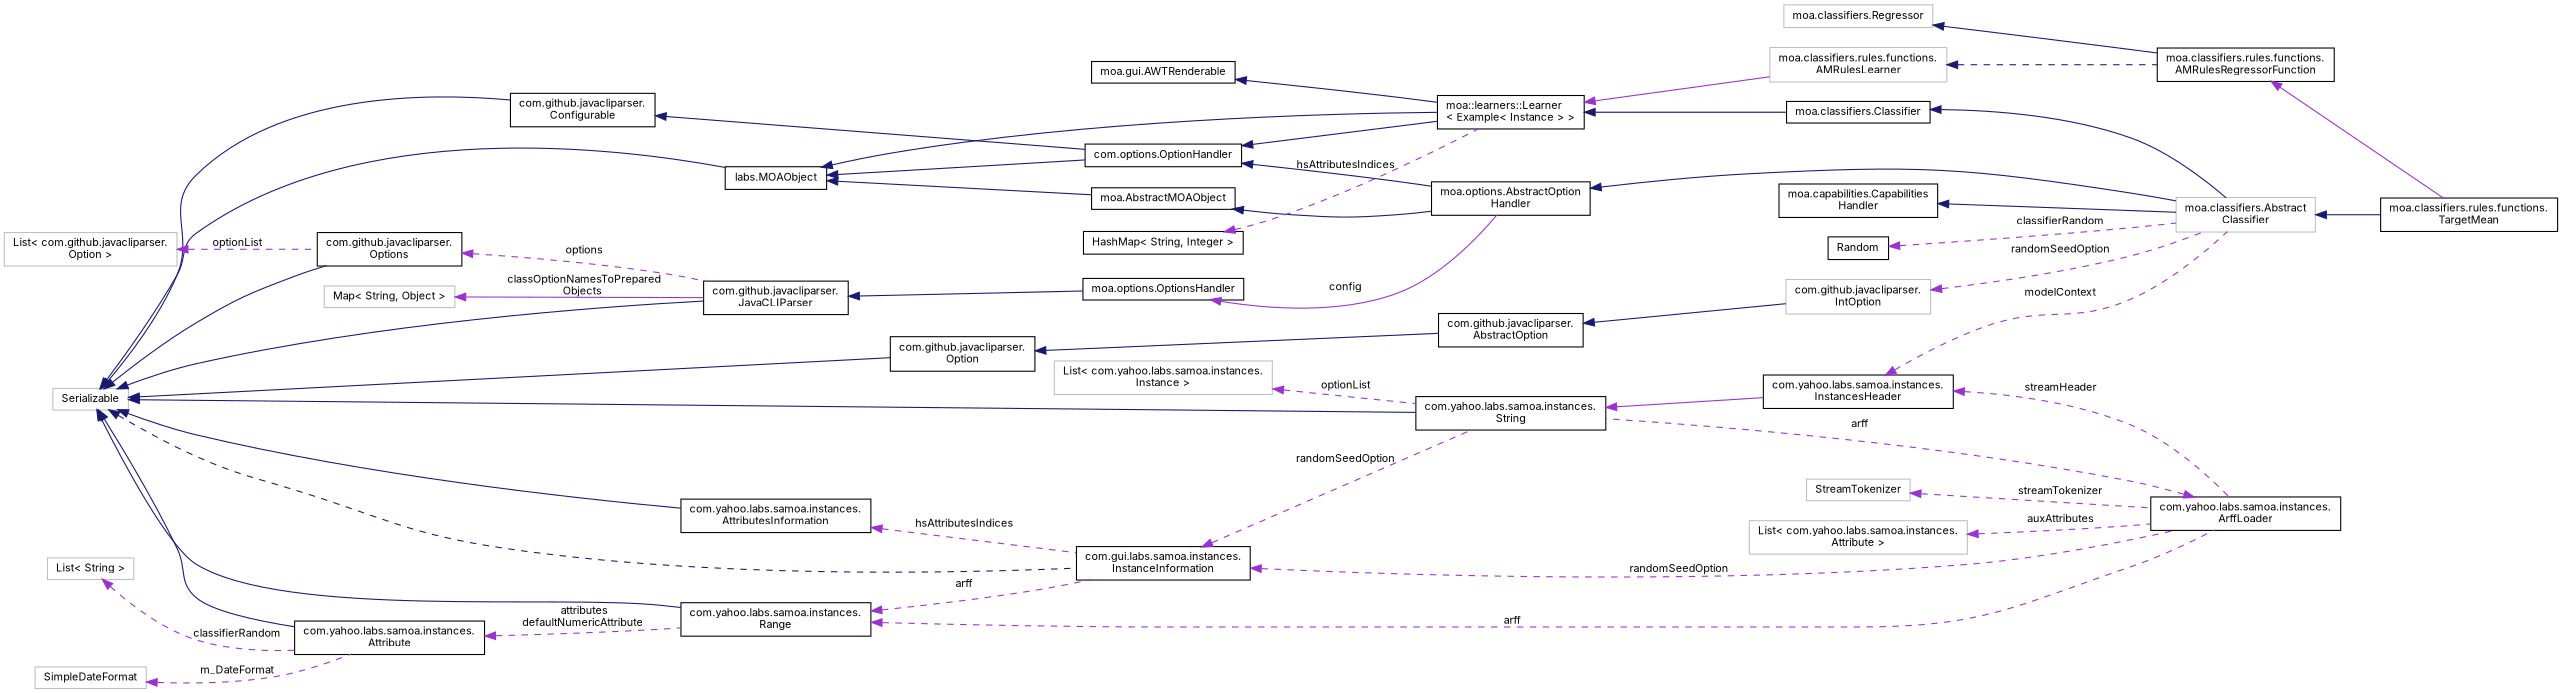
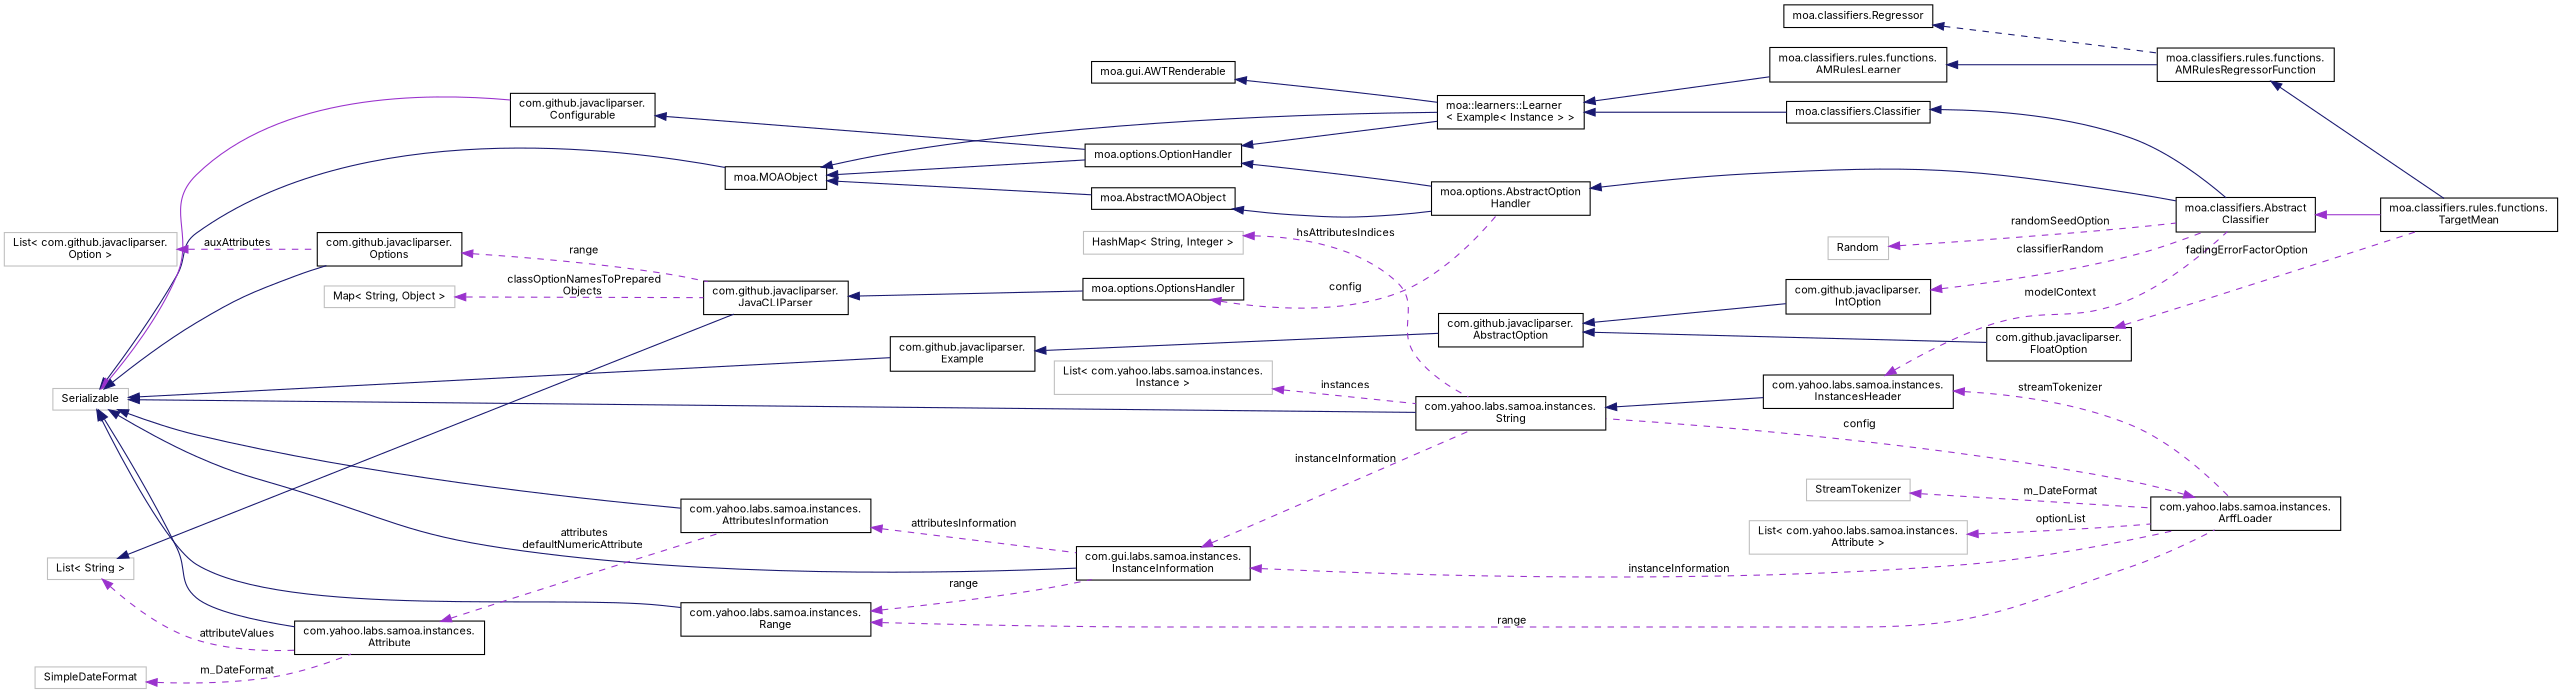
node "moa.classifiers.Regressor": color grey75 -> black
edge "moa.classifiers.rules.functions. AMRulesRegressorFunction" -> "moa.classifiers.Regressor": style solid -> dashed
node "moa.classifiers.rules.functions. AMRulesLearner": color grey75 -> black
edge "moa.classifiers.rules.functions. AMRulesRegressorFunction" -> "moa.classifiers.rules.functions. AMRulesLearner": style dashed -> solid
edge "moa.classifiers.rules.functions. AMRulesLearner" -> "moa::learners::Learner < Example< Instance > >": color darkorchid3 -> midnightblue
edge "moa.classifiers.rules.functions. TargetMean" -> "moa.classifiers.rules.functions. AMRulesRegressorFunction": color darkorchid3 -> midnightblue
edge "com.github.javacliparser. Configurable" -> "Serializable": color midnightblue -> darkorchid3
node "com.options.OptionHandler": label "com.options.OptionHandler" -> "moa.options.OptionHandler"
node "labs.MOAObject": label "labs.MOAObject" -> "moa.MOAObject"
edge "moa::learners::Learner < Example< Instance > >" -> "HashMap< String, Integer >": now "com.yahoo.labs.samoa.instances. String" -> "HashMap< String, Integer >"
node "moa.capabilities.Capabilities Handler": removed
node "moa.classifiers.Abstract Classifier": color grey75 -> black
edge "moa.classifiers.rules.functions. TargetMean" -> "moa.classifiers.Abstract Classifier": color midnightblue -> darkorchid3
edge "moa.classifiers.Abstract Classifier" -> "Random": label " classifierRandom" -> " randomSeedOption"
edge "com.github.javacliparser. Options" -> "List< com.github.javacliparser. Option >": label " optionList" -> " auxAttributes"
node "HashMap< String, Integer >": color black -> grey75
node "Random": color black -> grey75
edge "moa.classifiers.Abstract Classifier" -> "com.github.javacliparser. IntOption": label " randomSeedOption" -> " classifierRandom"
edge "com.github.javacliparser. JavaCLIParser" -> "com.github.javacliparser. Options": label " options" -> " range"
edge "com.github.javacliparser. JavaCLIParser" -> "Map< String, Object >": style solid -> dashed
node "com.github.javacliparser. IntOption": color grey75 -> black
edge "moa.options.AbstractOption Handler" -> "moa.options.OptionsHandler": style solid -> dashed
edge "com.github.javacliparser. JavaCLIParser" -> "Serializable": now "com.github.javacliparser. JavaCLIParser" -> "List< String >"
node "com.github.javacliparser. FloatOption": added
node "com.github.javacliparser. Option": label "com.github.javacliparser. Option" -> "com.github.javacliparser. Example"
edge "com.yahoo.labs.samoa.instances. String" -> "List< com.yahoo.labs.samoa.instances. Instance >": label " optionList" -> " instances"
edge "com.yahoo.labs.samoa.instances. ArffLoader" -> "com.yahoo.labs.samoa.instances. InstancesHeader": label " streamHeader" -> " streamTokenizer"
edge "com.yahoo.labs.samoa.instances. InstancesHeader" -> "com.yahoo.labs.samoa.instances. String": color darkorchid3 -> midnightblue
edge "com.yahoo.labs.samoa.instances. String" -> "com.yahoo.labs.samoa.instances. ArffLoader": label " arff" -> " config"
edge "com.yahoo.labs.samoa.instances. String" -> "com.gui.labs.samoa.instances. InstanceInformation": label " randomSeedOption" -> " instanceInformation"
edge "com.yahoo.labs.samoa.instances. ArffLoader" -> "StreamTokenizer": label " streamTokenizer" -> " m_DateFormat"
edge "com.yahoo.labs.samoa.instances. ArffLoader" -> "List< com.yahoo.labs.samoa.instances. Attribute >": label " auxAttributes" -> " optionList"
edge "com.gui.labs.samoa.instances. InstanceInformation" -> "com.yahoo.labs.samoa.instances. AttributesInformation": label " hsAttributesIndices" -> " attributesInformation"
edge "com.gui.labs.samoa.instances. InstanceInformation" -> "Serializable": style dashed -> solid
edge "com.yahoo.labs.samoa.instances. ArffLoader" -> "com.gui.labs.samoa.instances. InstanceInformation": label " randomSeedOption" -> " instanceInformation"
edge "com.gui.labs.samoa.instances. InstanceInformation" -> "com.yahoo.labs.samoa.instances. Range": label " arff" -> " range"
edge "com.yahoo.labs.samoa.instances. ArffLoader" -> "com.yahoo.labs.samoa.instances. Range": label " arff" -> " range"
edge "com.yahoo.labs.samoa.instances. Range" -> "com.yahoo.labs.samoa.instances. Attribute": now "com.yahoo.labs.samoa.instances. AttributesInformation" -> "com.yahoo.labs.samoa.instances. Attribute"
edge "com.yahoo.labs.samoa.instances. Attribute" -> "List< String >": label " classifierRandom" -> " attributeValues"
